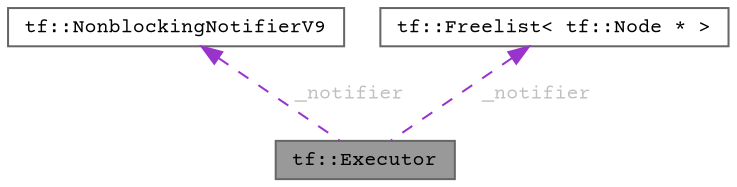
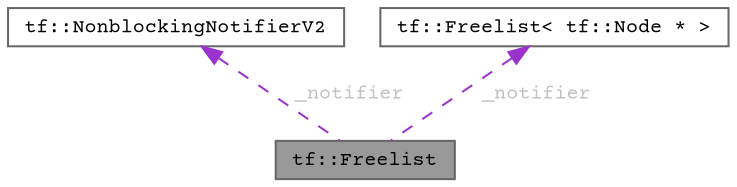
node "tf::NonblockingNotifierV9": label "tf::NonblockingNotifierV9" -> "tf::NonblockingNotifierV2"
node "tf::Executor": label "tf::Executor" -> "tf::Freelist"
